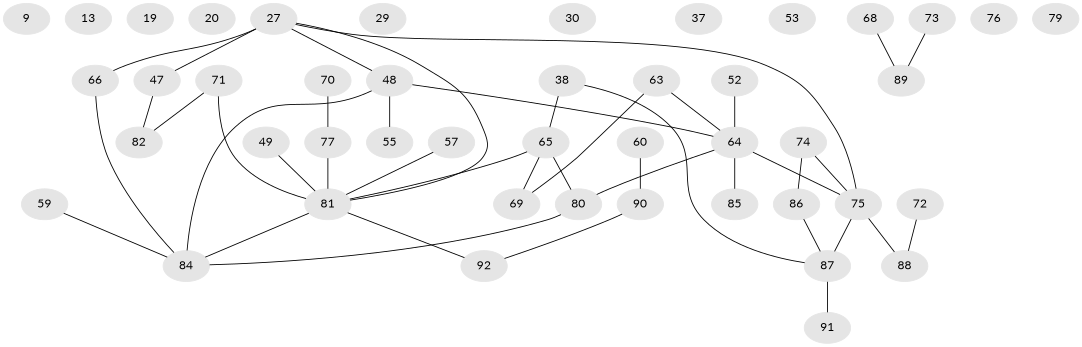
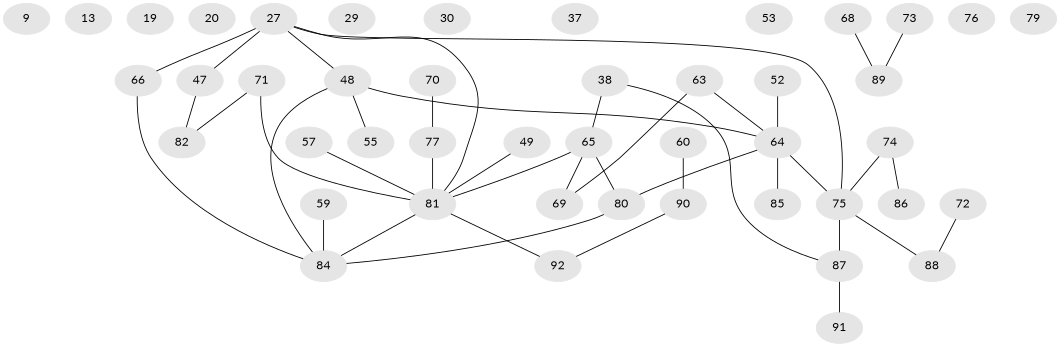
edge "86" -- "87": removed
